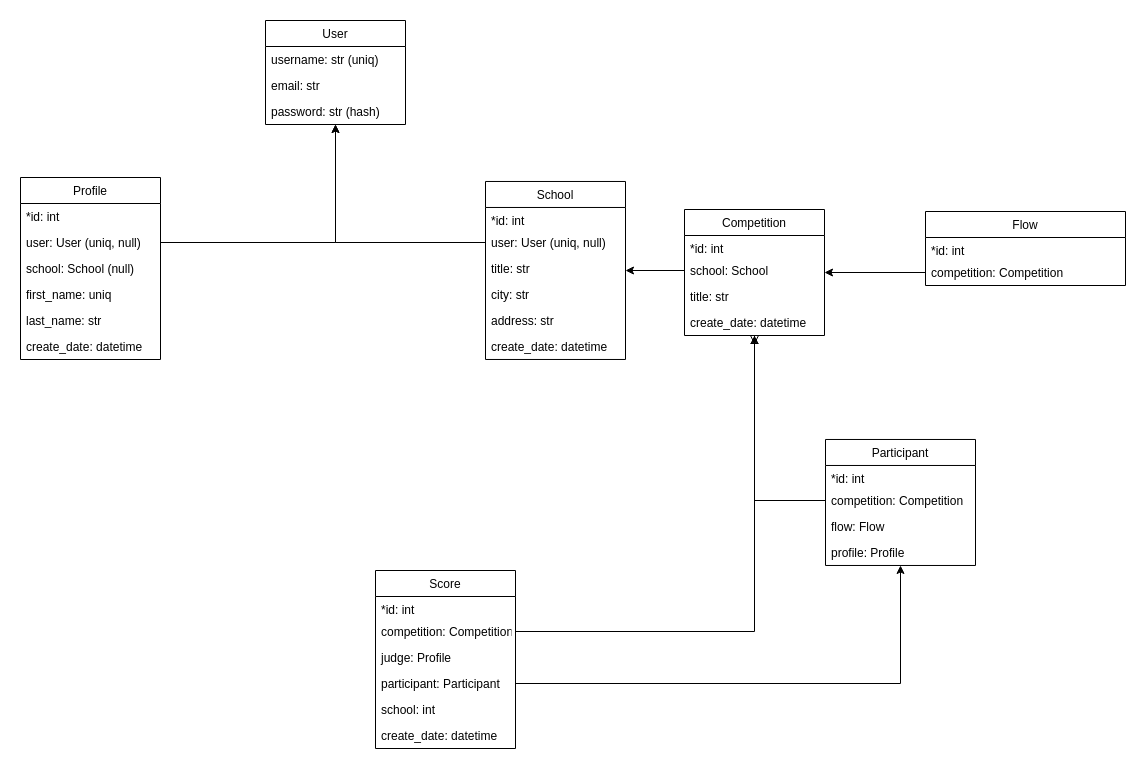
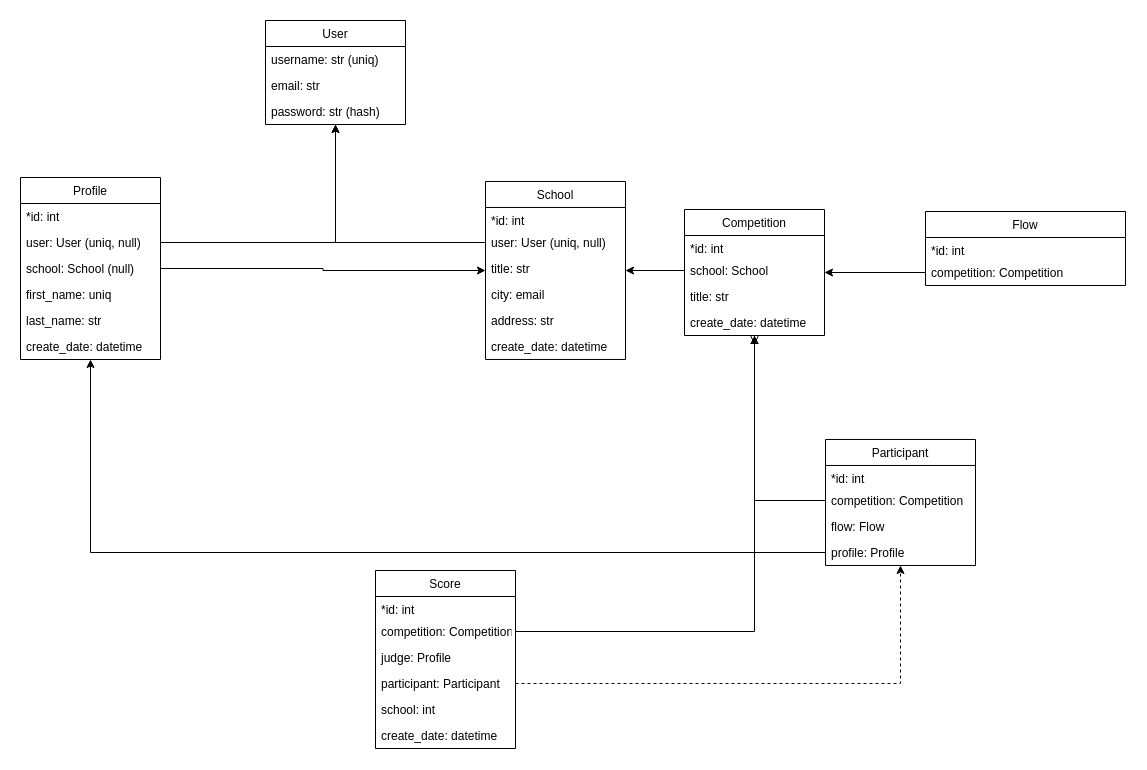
edge "school: School (null)" -> "School": added
node "city: str": label "city: str" -> "city: email"
edge "profile: Profile" -> "Profile": added
edge "participant: Participant" -> "Participant": style solid -> dashed
